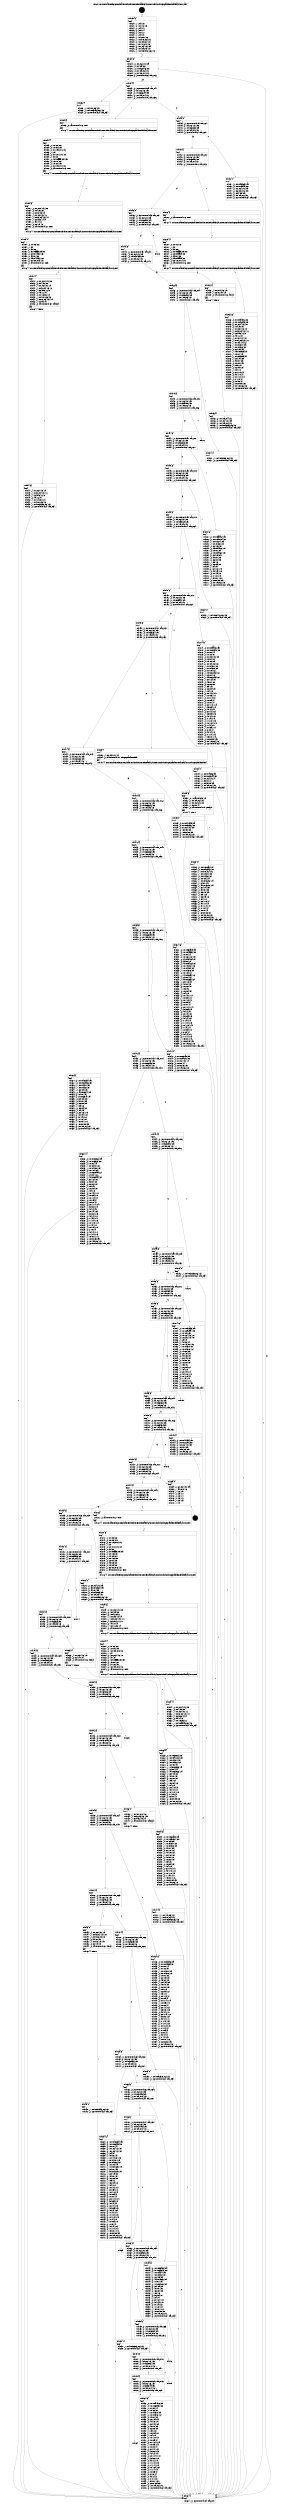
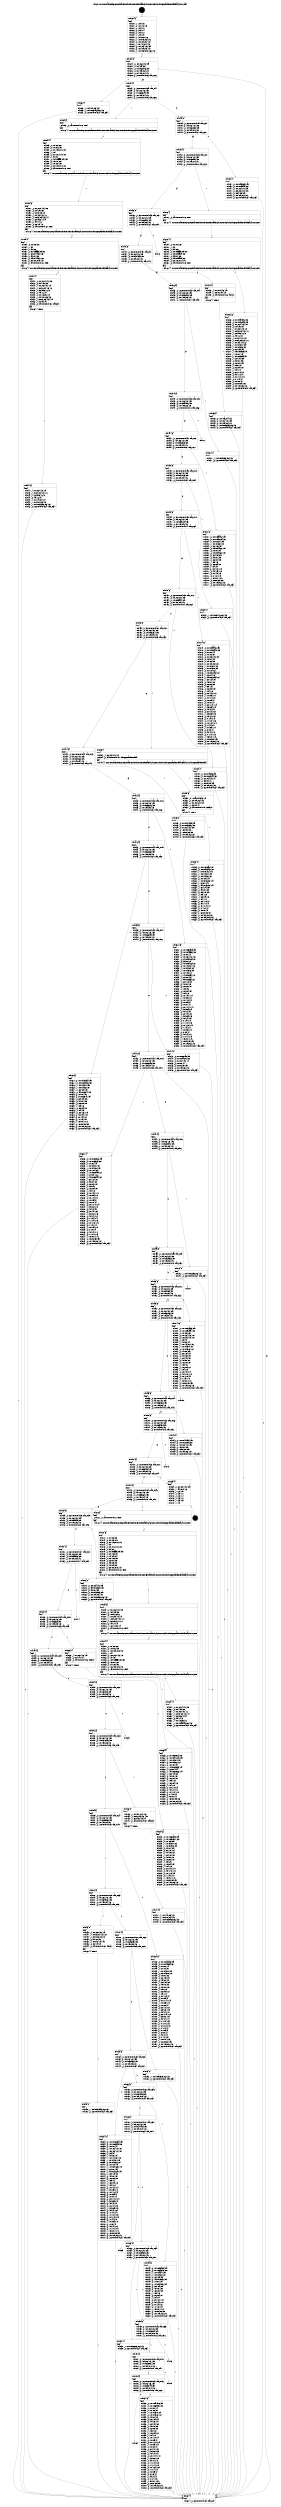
edge "0x401a46 [25]" -> "0x402478 [27]": now "0x401a46 [25]" -> "0x40237c [88]"
edge "0x402512 [165]" -> "0x402804 [5]": now "0x401a78 [25]" -> "0x402804 [5]"
